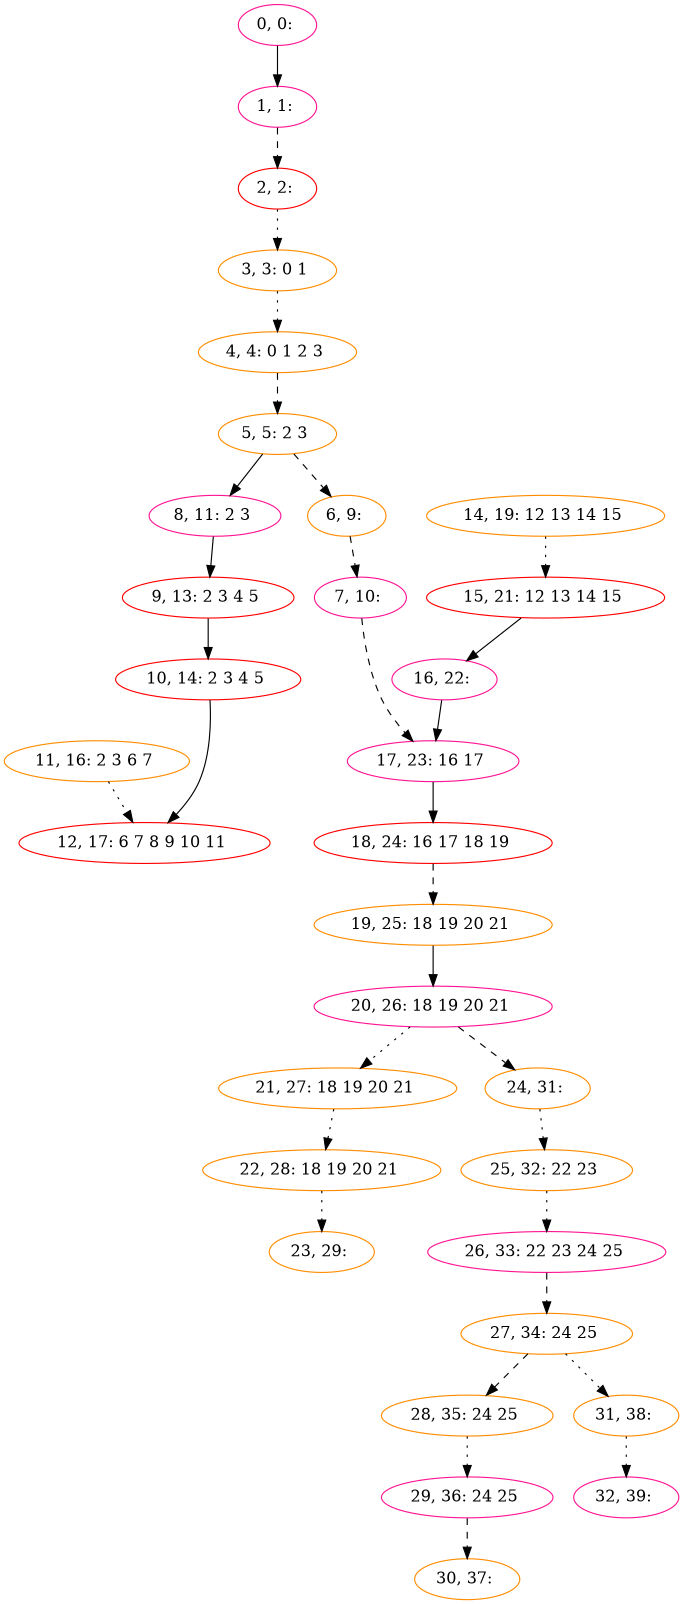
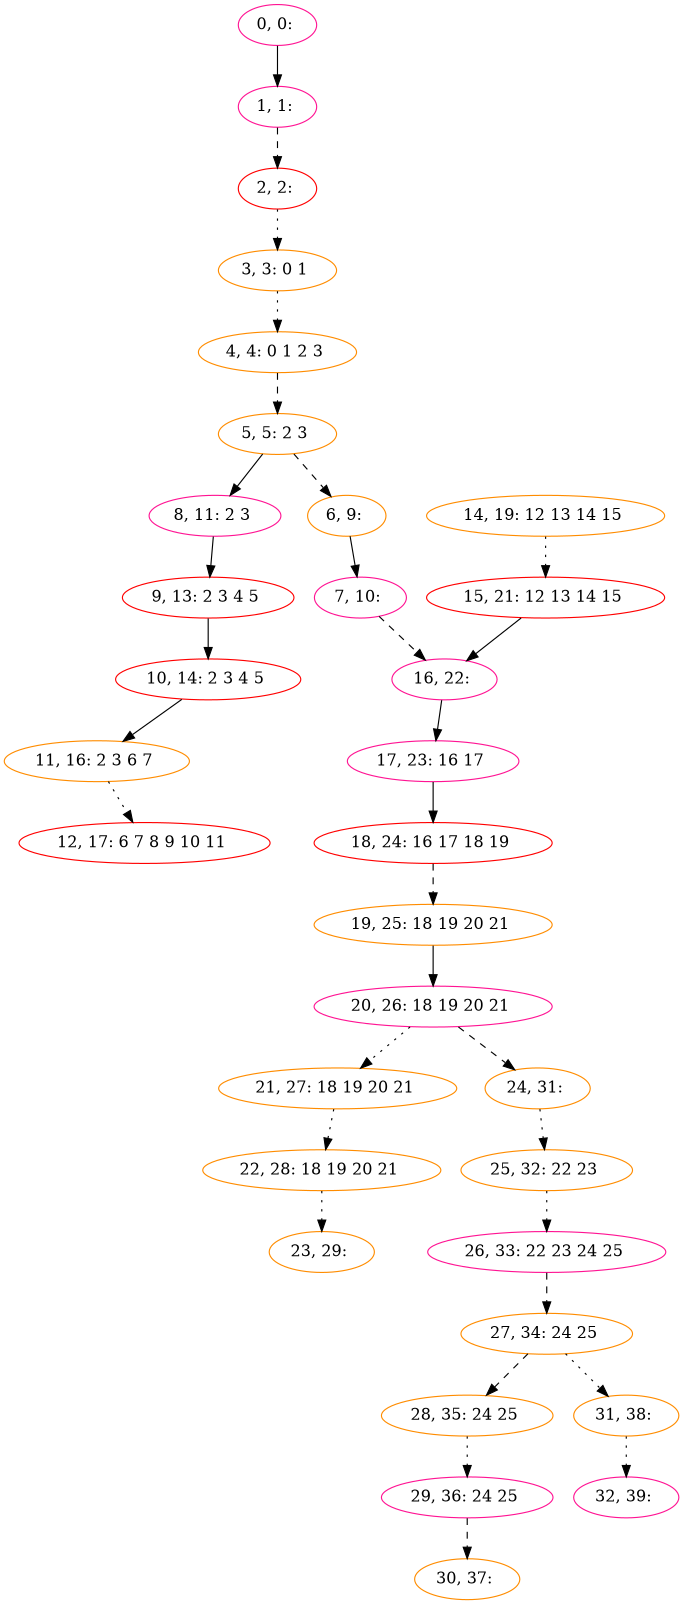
edge "6, 9:" -> "7, 10:": style dashed -> solid
edge "7, 10:" -> "17, 23: 16 17": now "7, 10:" -> "16, 22:"
edge "10, 14: 2 3 4 5" -> "12, 17: 6 7 8 9 10 11": now "10, 14: 2 3 4 5" -> "11, 16: 2 3 6 7"
